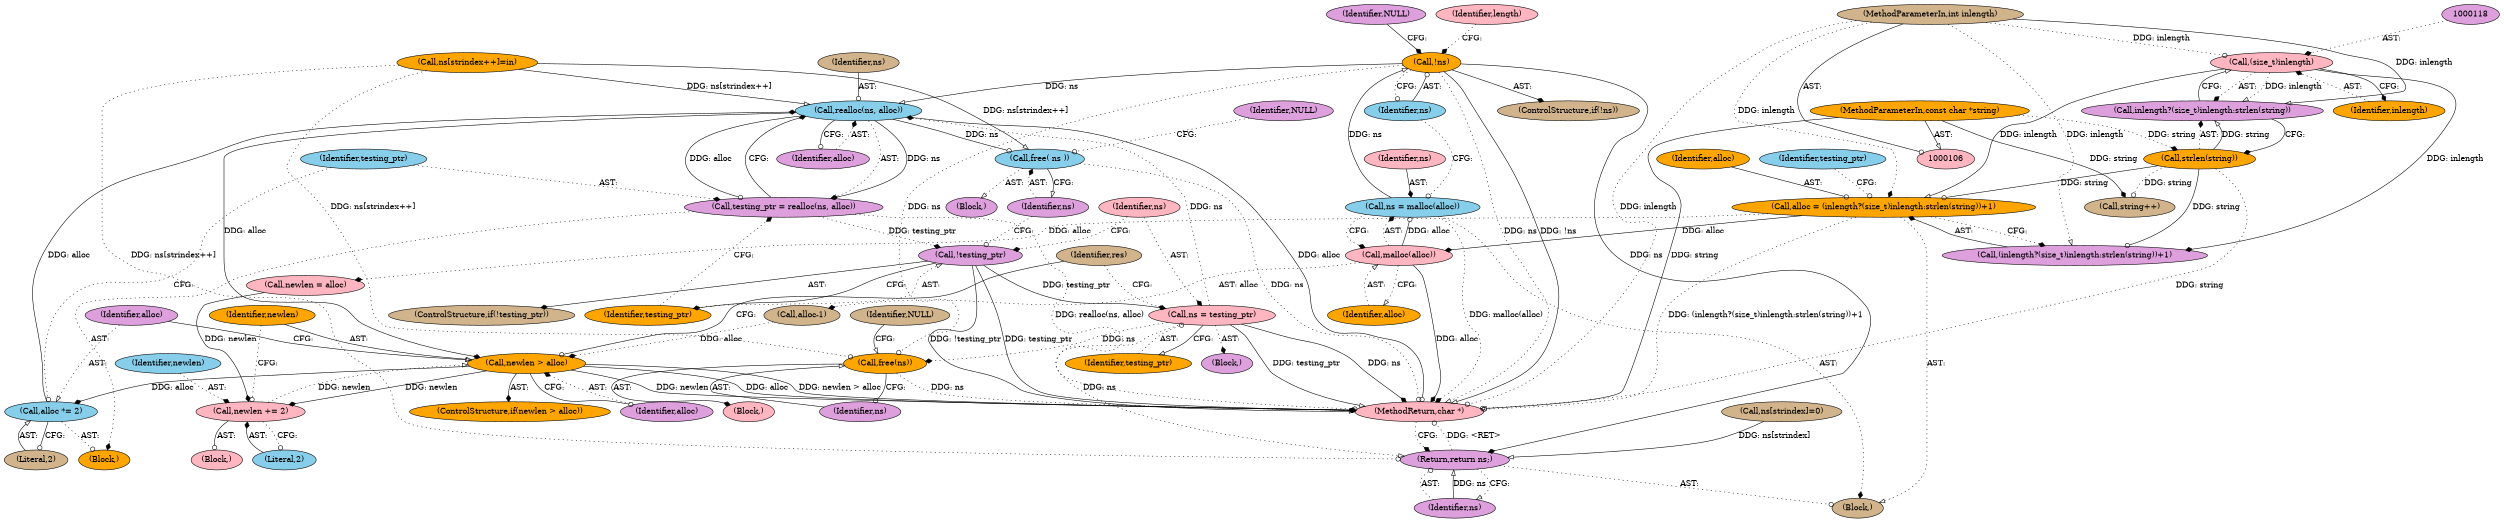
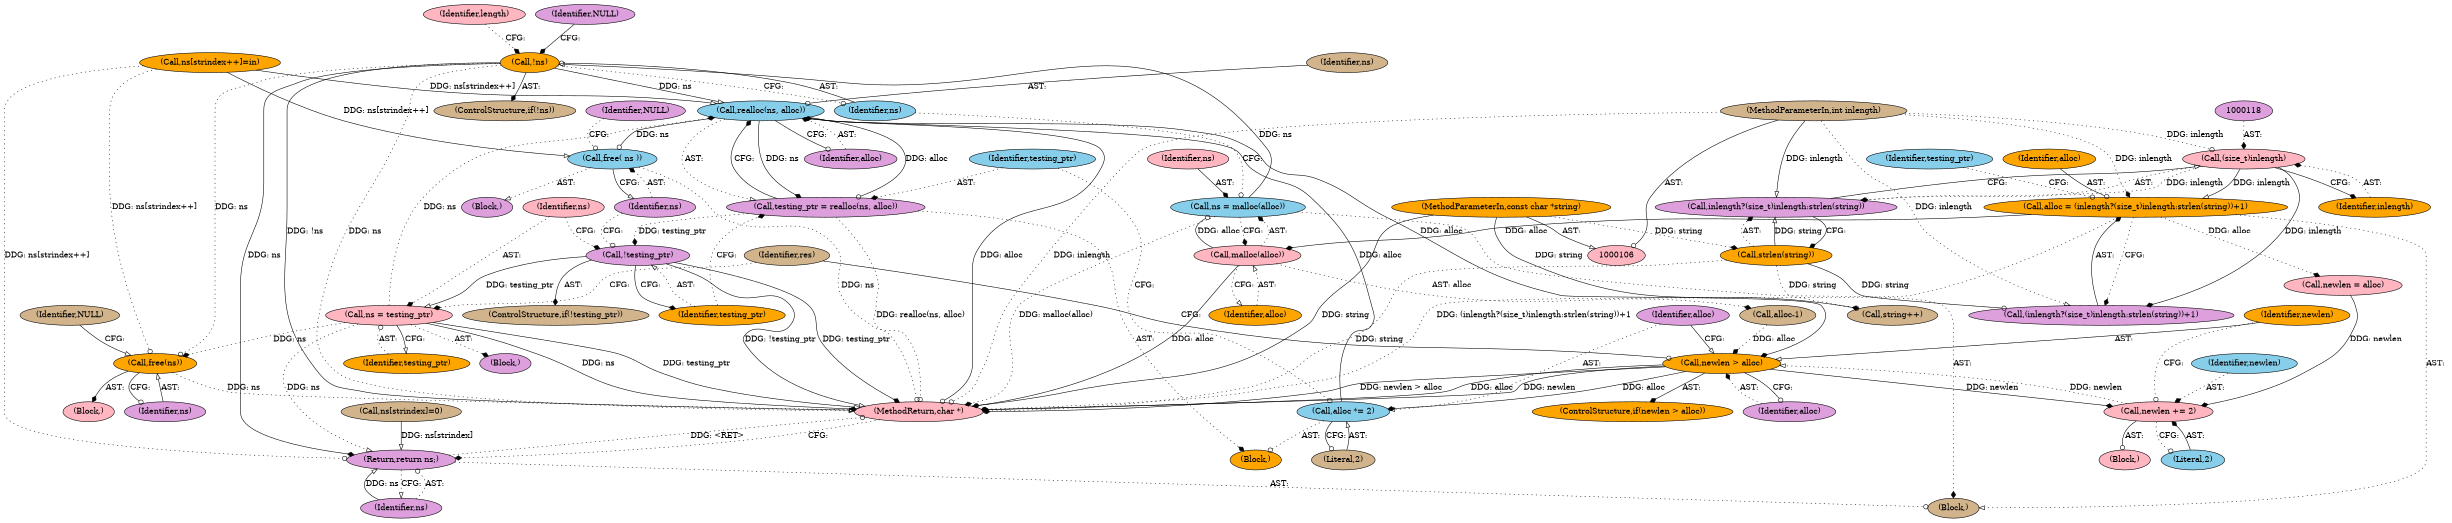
edge "(Call,strlen(string))" -> "(Call,alloc = (inlength?(size_t)inlength:strlen(string))+1)": removed, label "DDG: string"
edge "(Call,alloc = (inlength?(size_t)inlength:strlen(string))+1)" -> "(MethodReturn,char *)": arrowhead odot -> diamond
